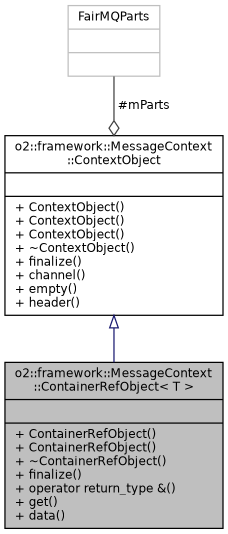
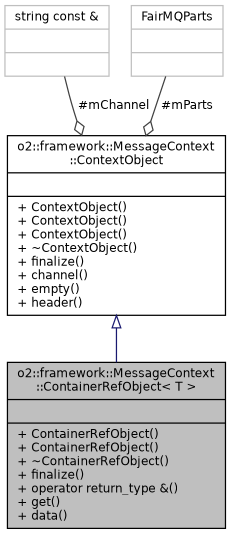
node "string const &": added
